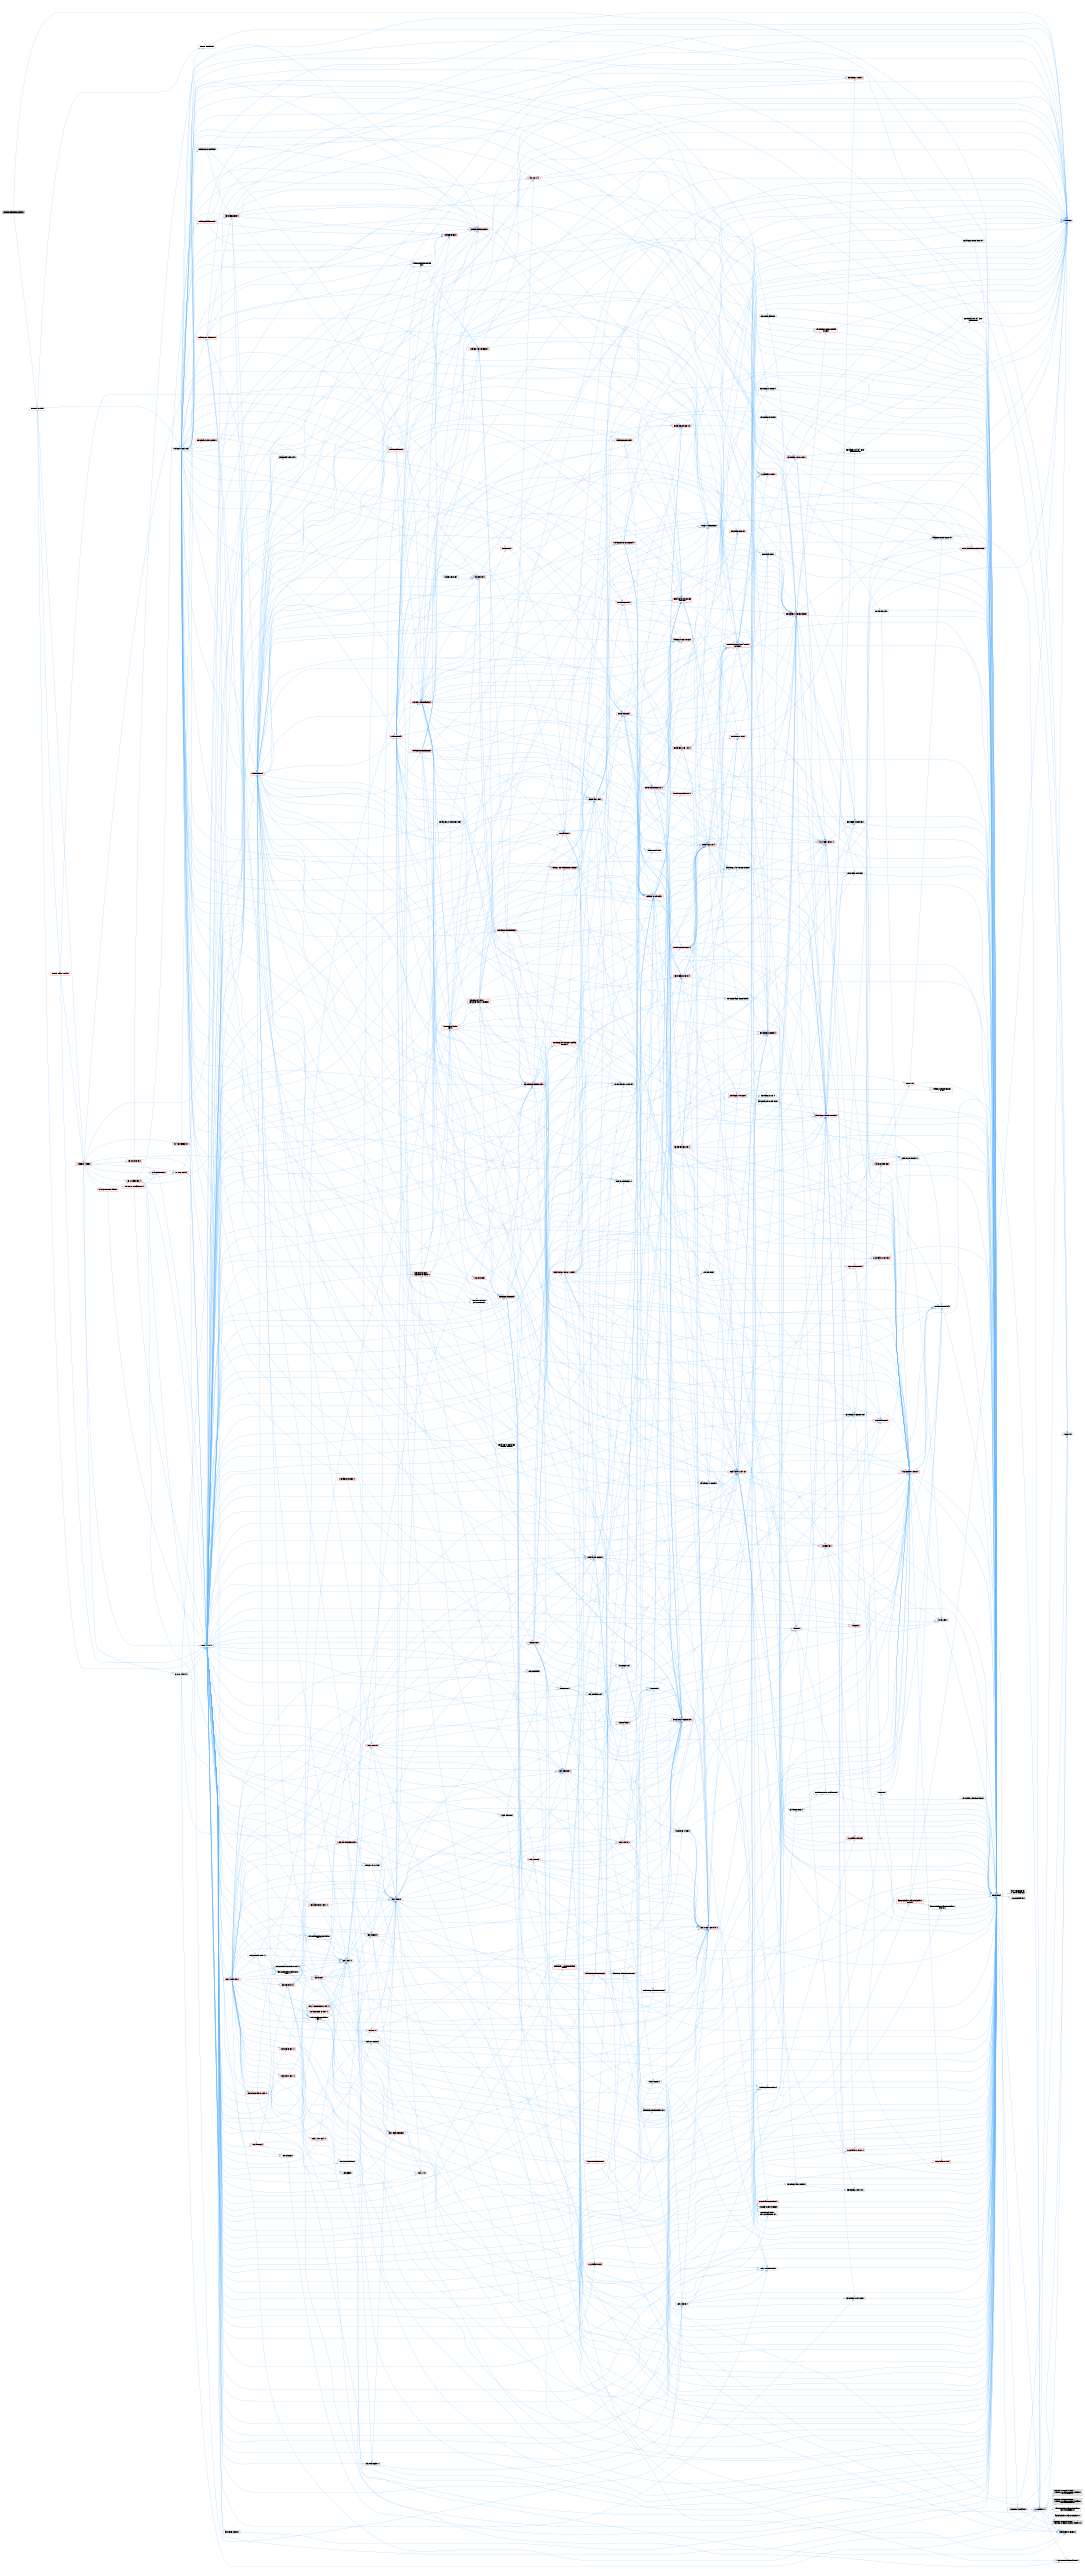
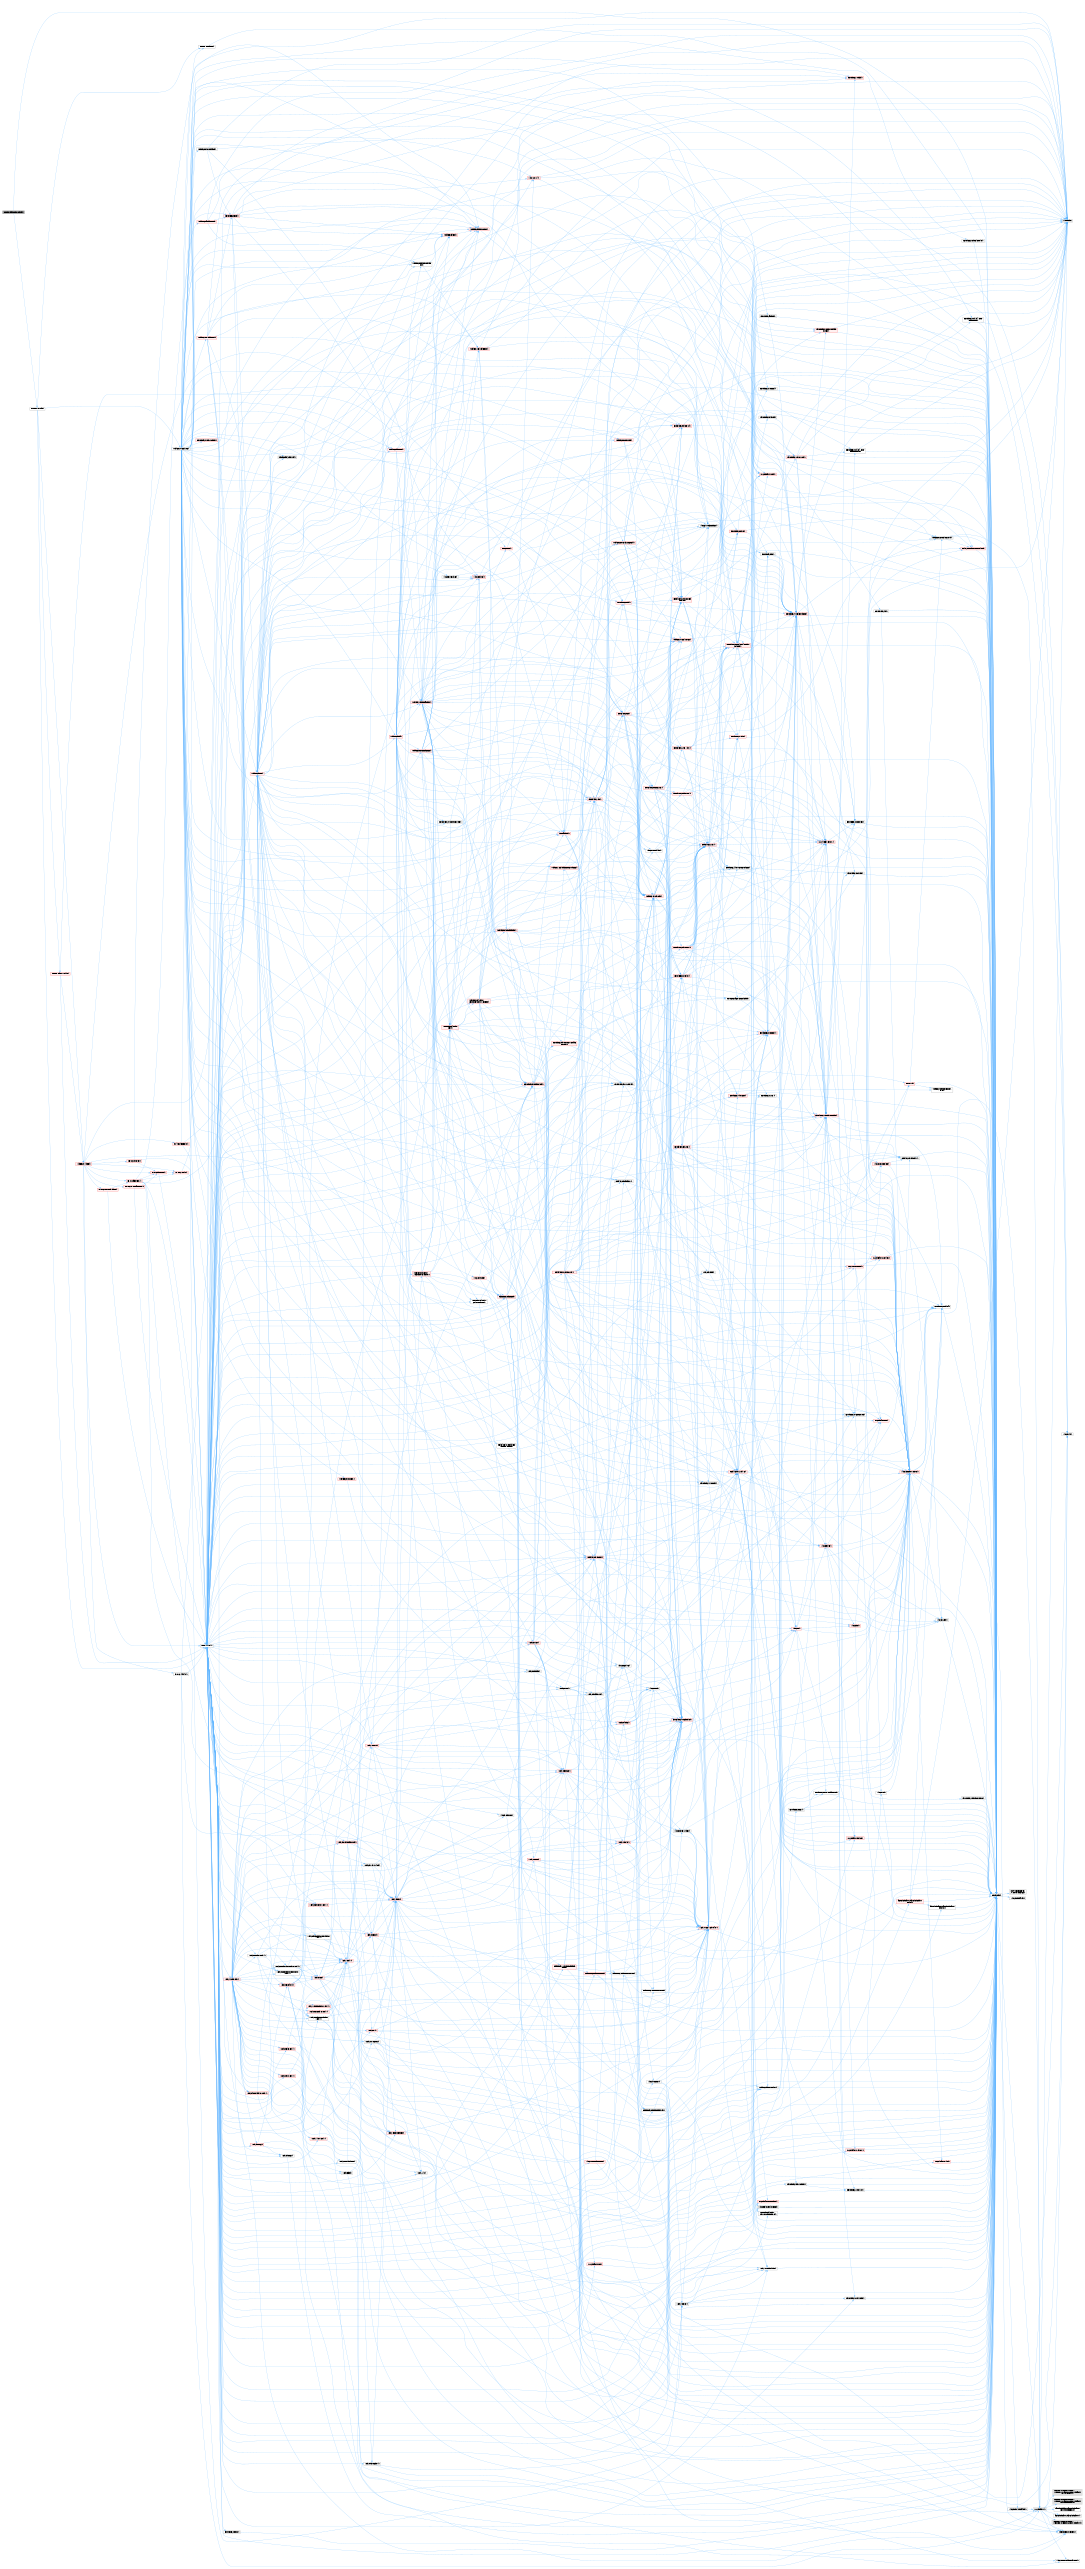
node "Templates/RemoveExtent.h": removed
node "Serialization/MemoryImage.h": label "Serialization/MemoryImage.h" -> "Serialization/ScriptArray.h"
